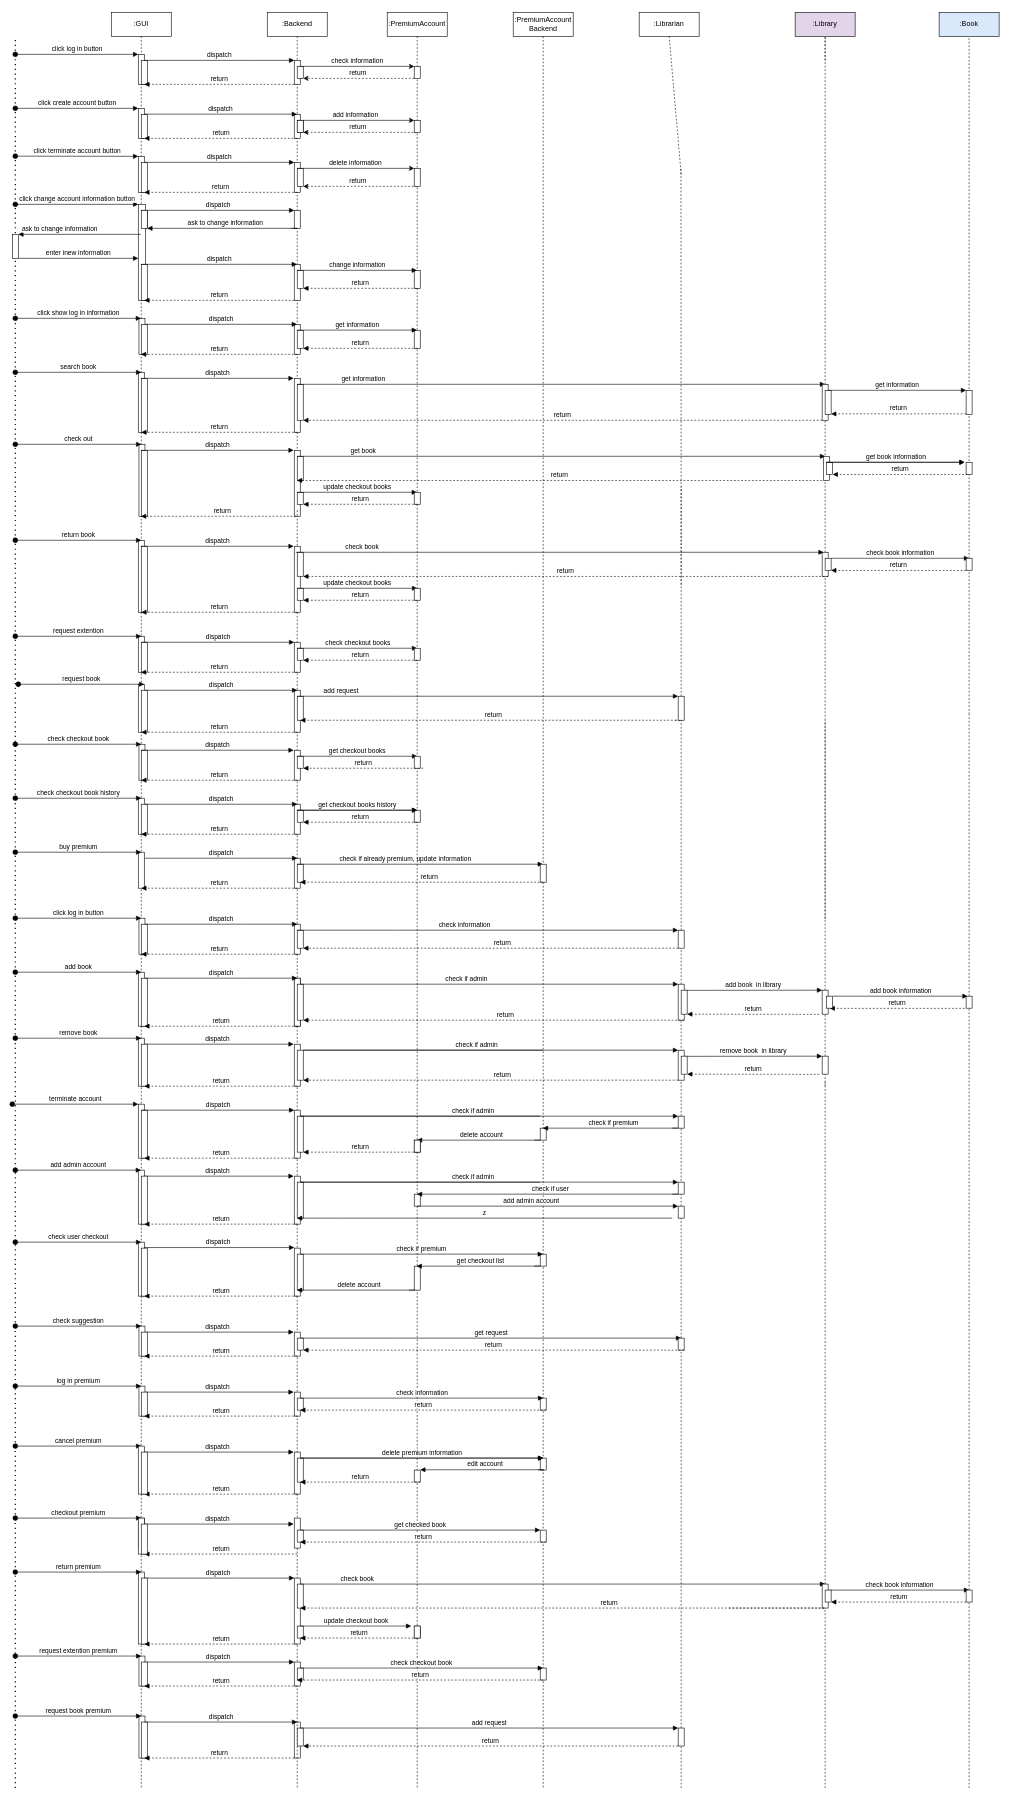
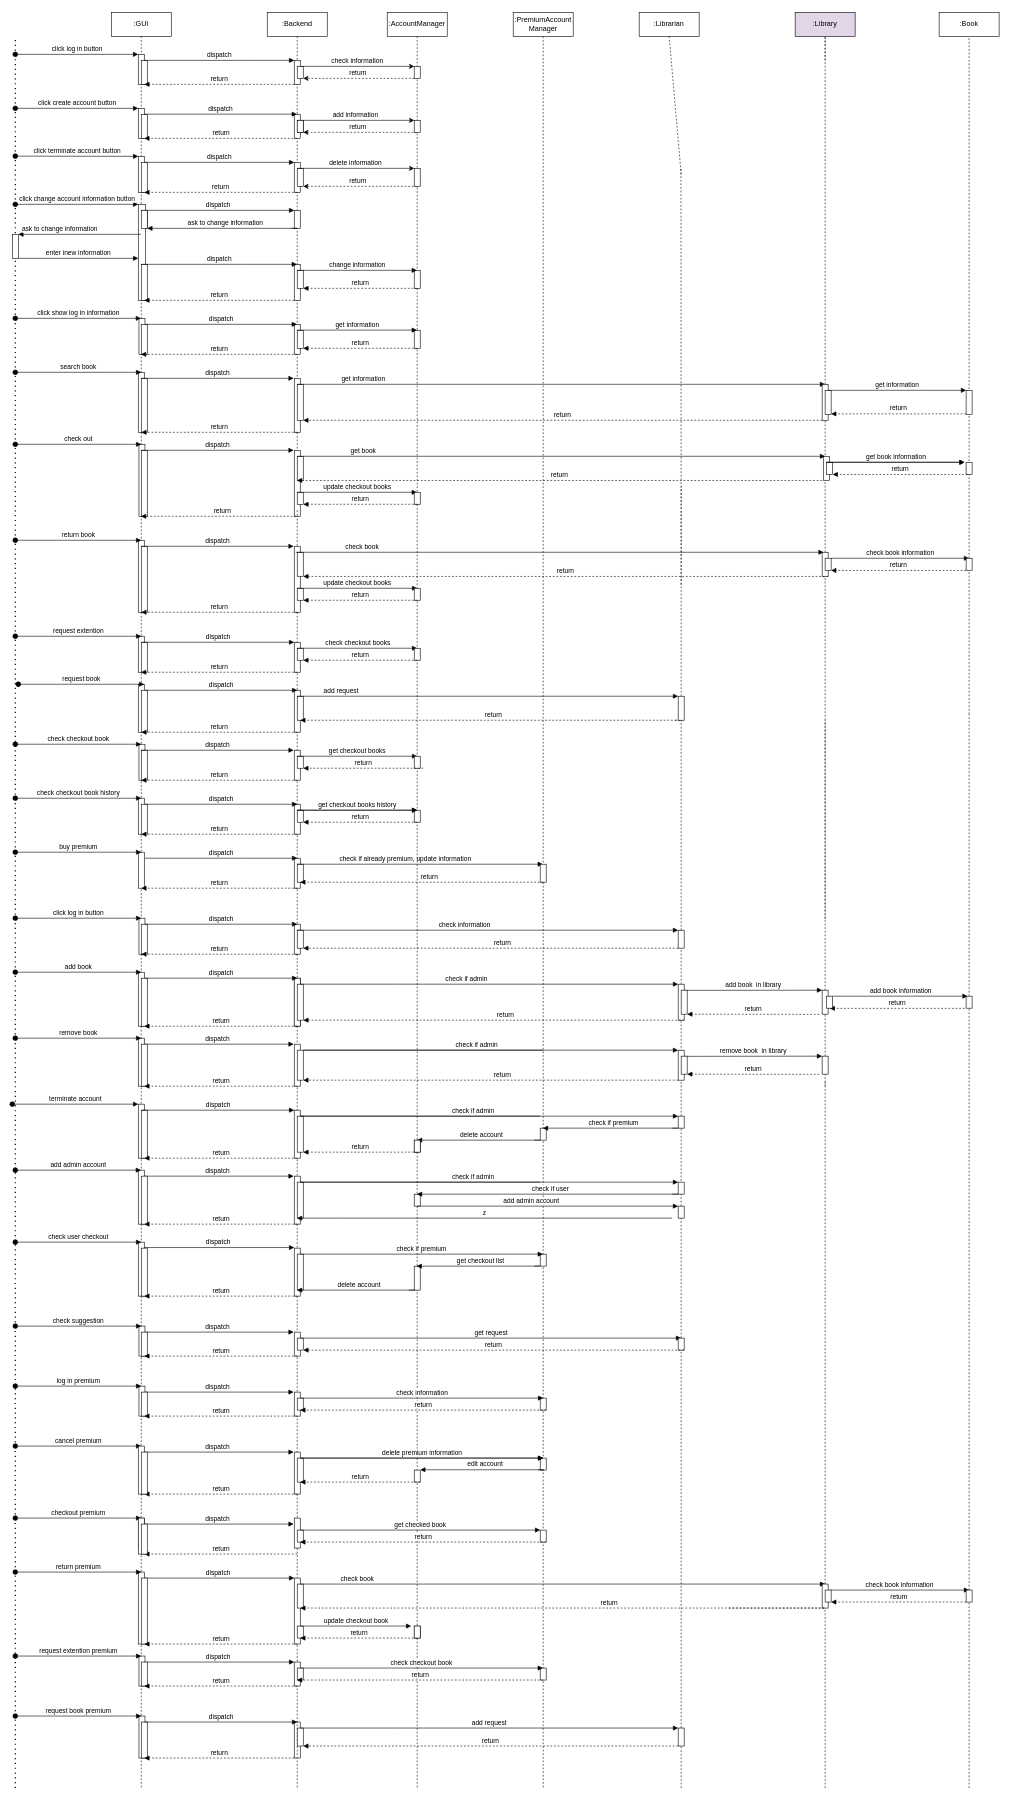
node ":PremiumAccount": label ":PremiumAccount" -> ":AccountManager"
node ":PremiumAccount Backend": label ":PremiumAccount Backend" -> ":PremiumAccount Manager"
node ":Book": fillcolor #dae8fc -> #ffffff
